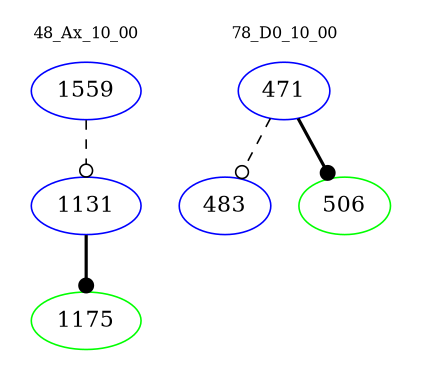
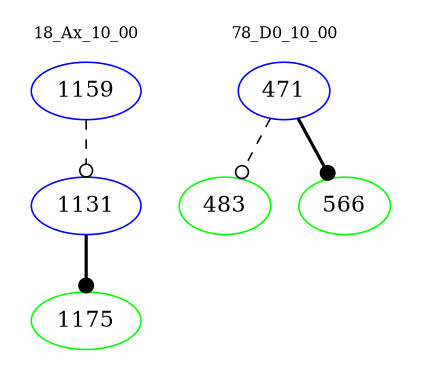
cluster "48_Ax_10_00": label "48_Ax_10_00" -> "18_Ax_10_00"
node "1559": label "1559" -> "1159"
node "483": color blue -> green
node "506": label "506" -> "566"
